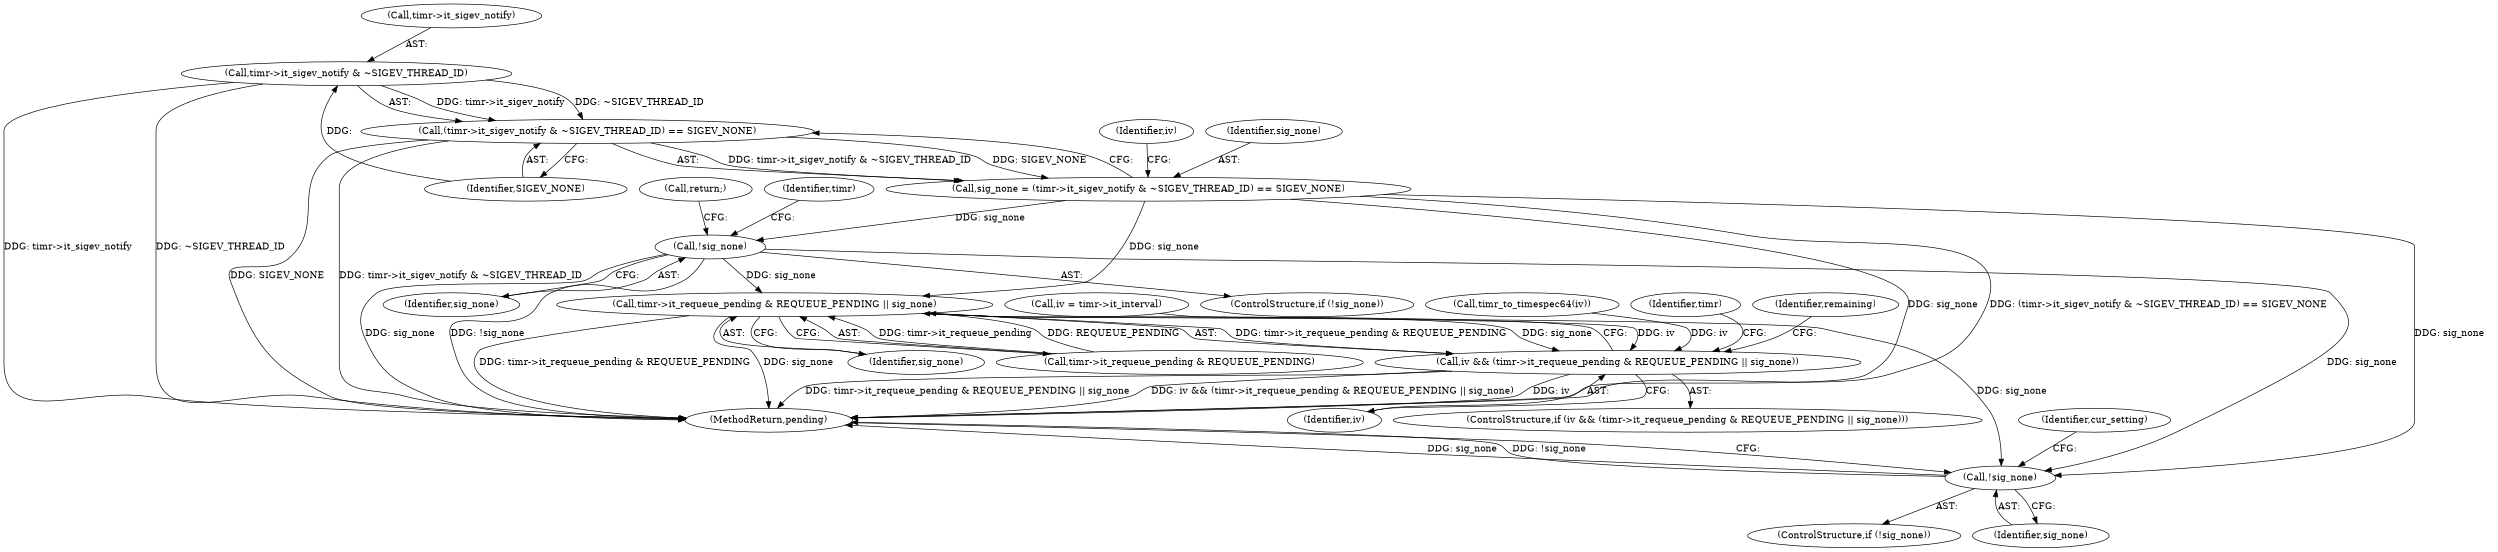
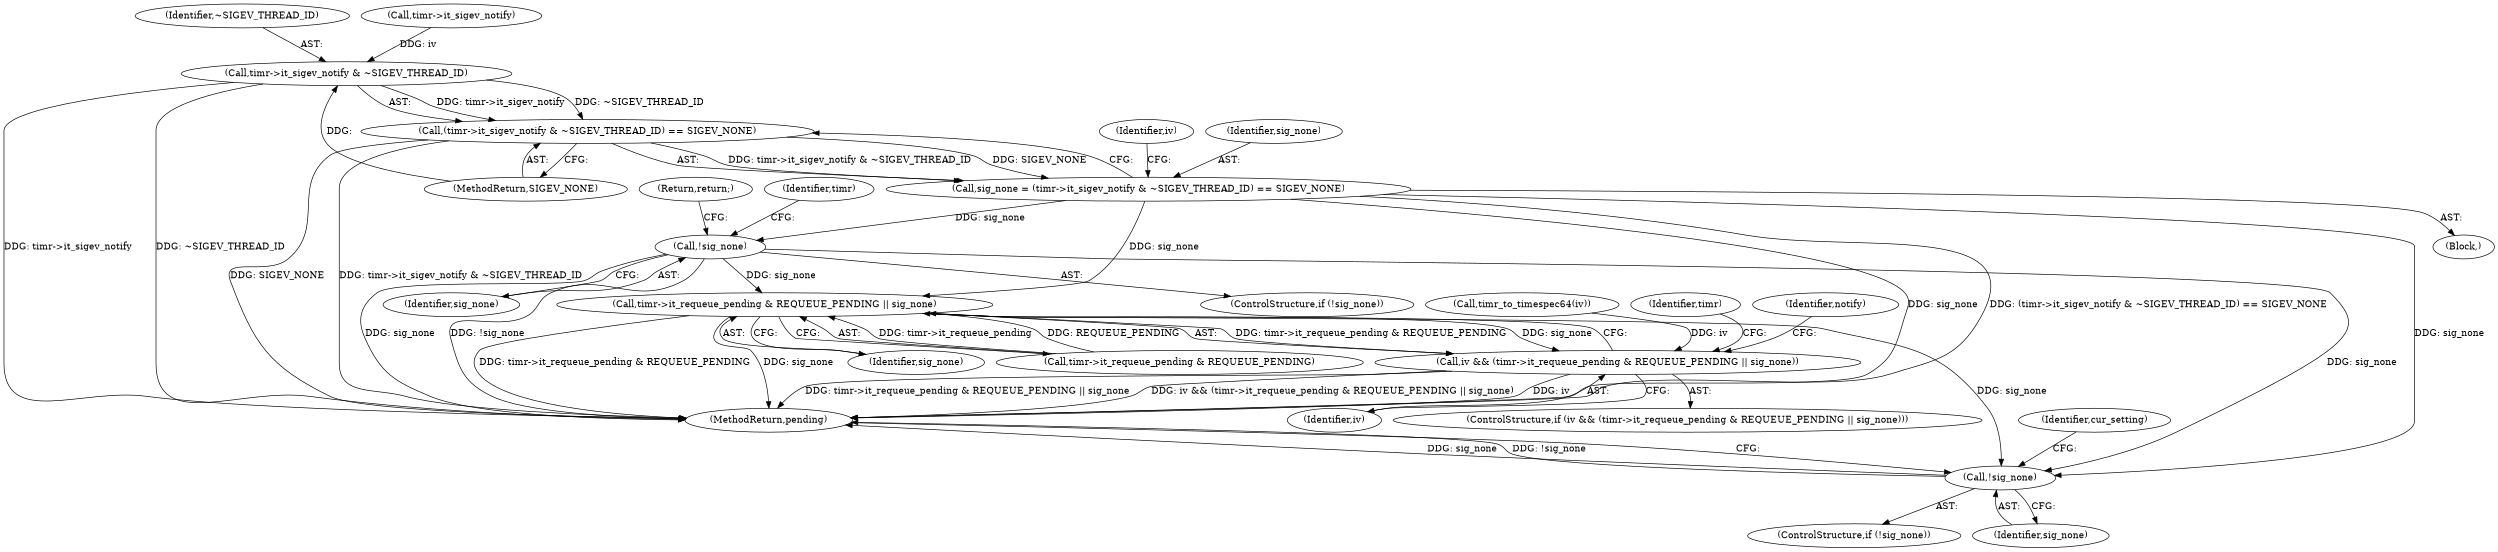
node "(Identifier,~SIGEV_THREAD_ID)": added
edge "(Call,timr->it_sigev_notify)" -> "(Call,timr->it_sigev_notify & ~SIGEV_THREAD_ID)": label "AST: " -> "DDG: iv"
node "(Identifier,SIGEV_NONE)": label "(Identifier,SIGEV_NONE)" -> "(MethodReturn,SIGEV_NONE)"
node "(Call,return;)": label "(Call,return;)" -> "(Return,return;)"
node "(Block,)": added
node "(Call,iv = timr->it_interval)": removed
node "(Identifier,remaining)": label "(Identifier,remaining)" -> "(Identifier,notify)"
